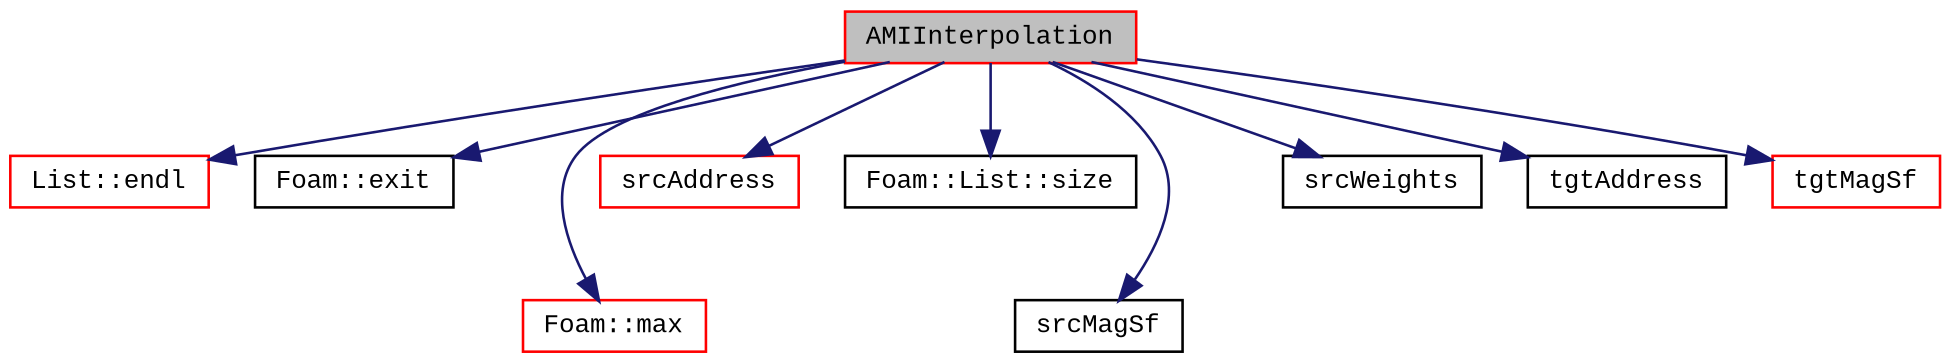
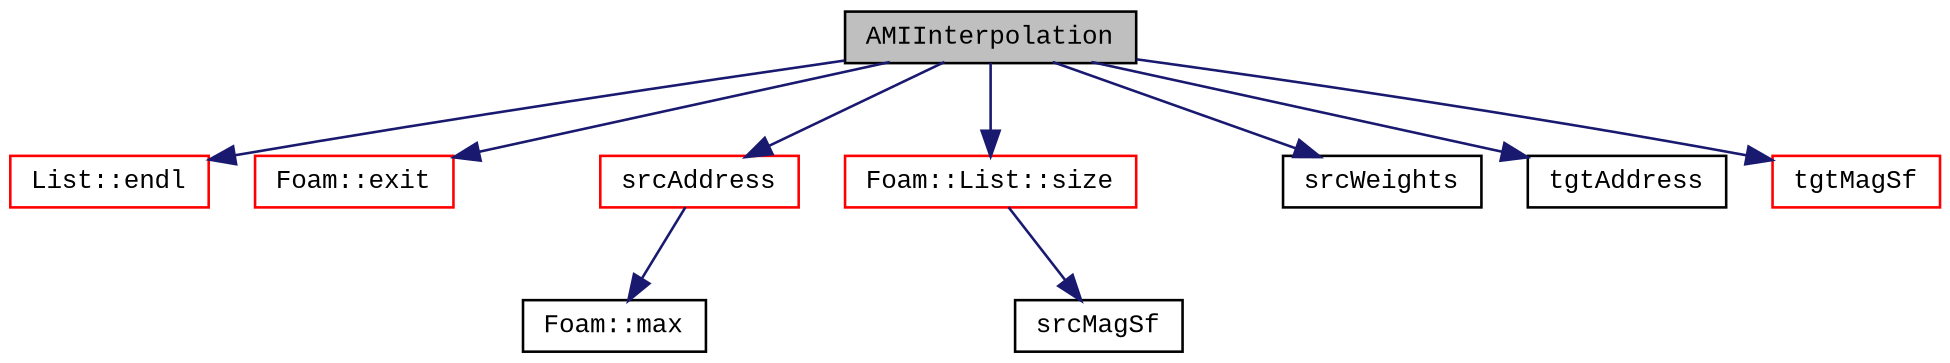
node "AMIInterpolation": color red -> black
edge "AMIInterpolation" -> "Foam::max": now "srcAddress" -> "Foam::max"
edge "AMIInterpolation" -> "srcMagSf": now "Foam::List::size" -> "srcMagSf"
node "Foam::exit": color black -> red
node "Foam::List::size": color black -> red
node "Foam::max": color red -> black
